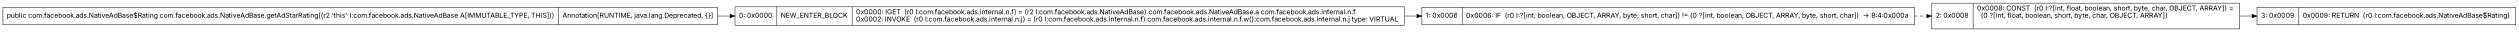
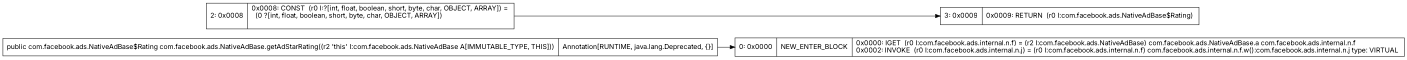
node "1: 0x0006": removed
